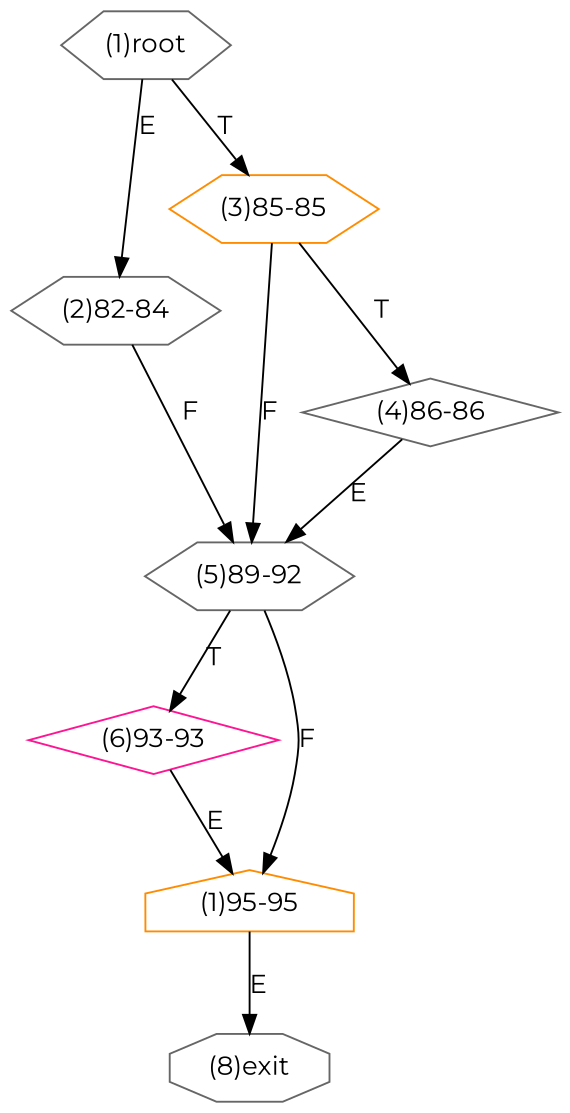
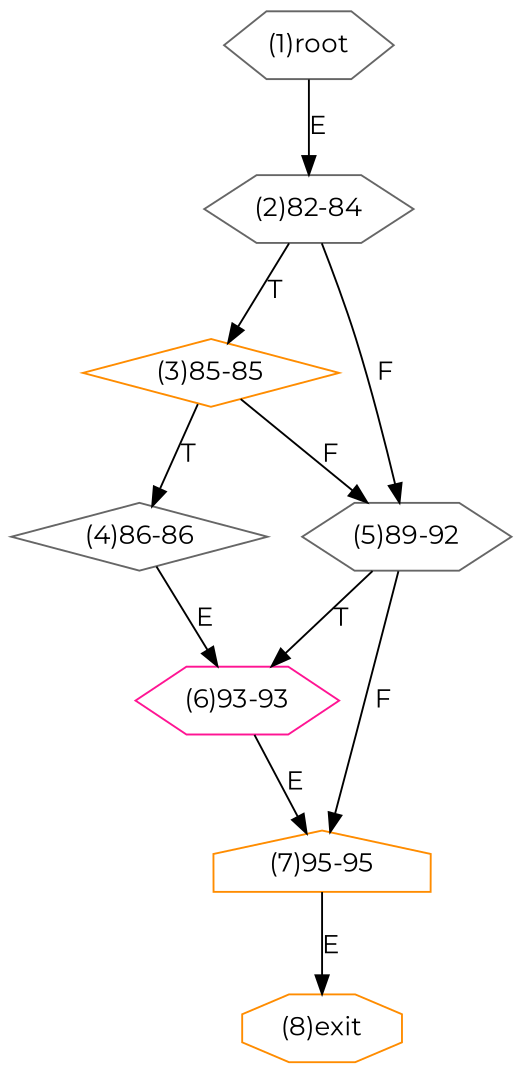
edge "(1)root" -> "(3)85-85": now "(2)82-84" -> "(3)85-85"
node "(3)85-85": shape hexagon -> diamond
edge "(4)86-86" -> "(5)89-92": now "(4)86-86" -> "(6)93-93"
node "(6)93-93": shape diamond -> hexagon
node "(1)95-95": label "(1)95-95" -> "(7)95-95"
node "(8)exit": color gray40 -> darkorange
